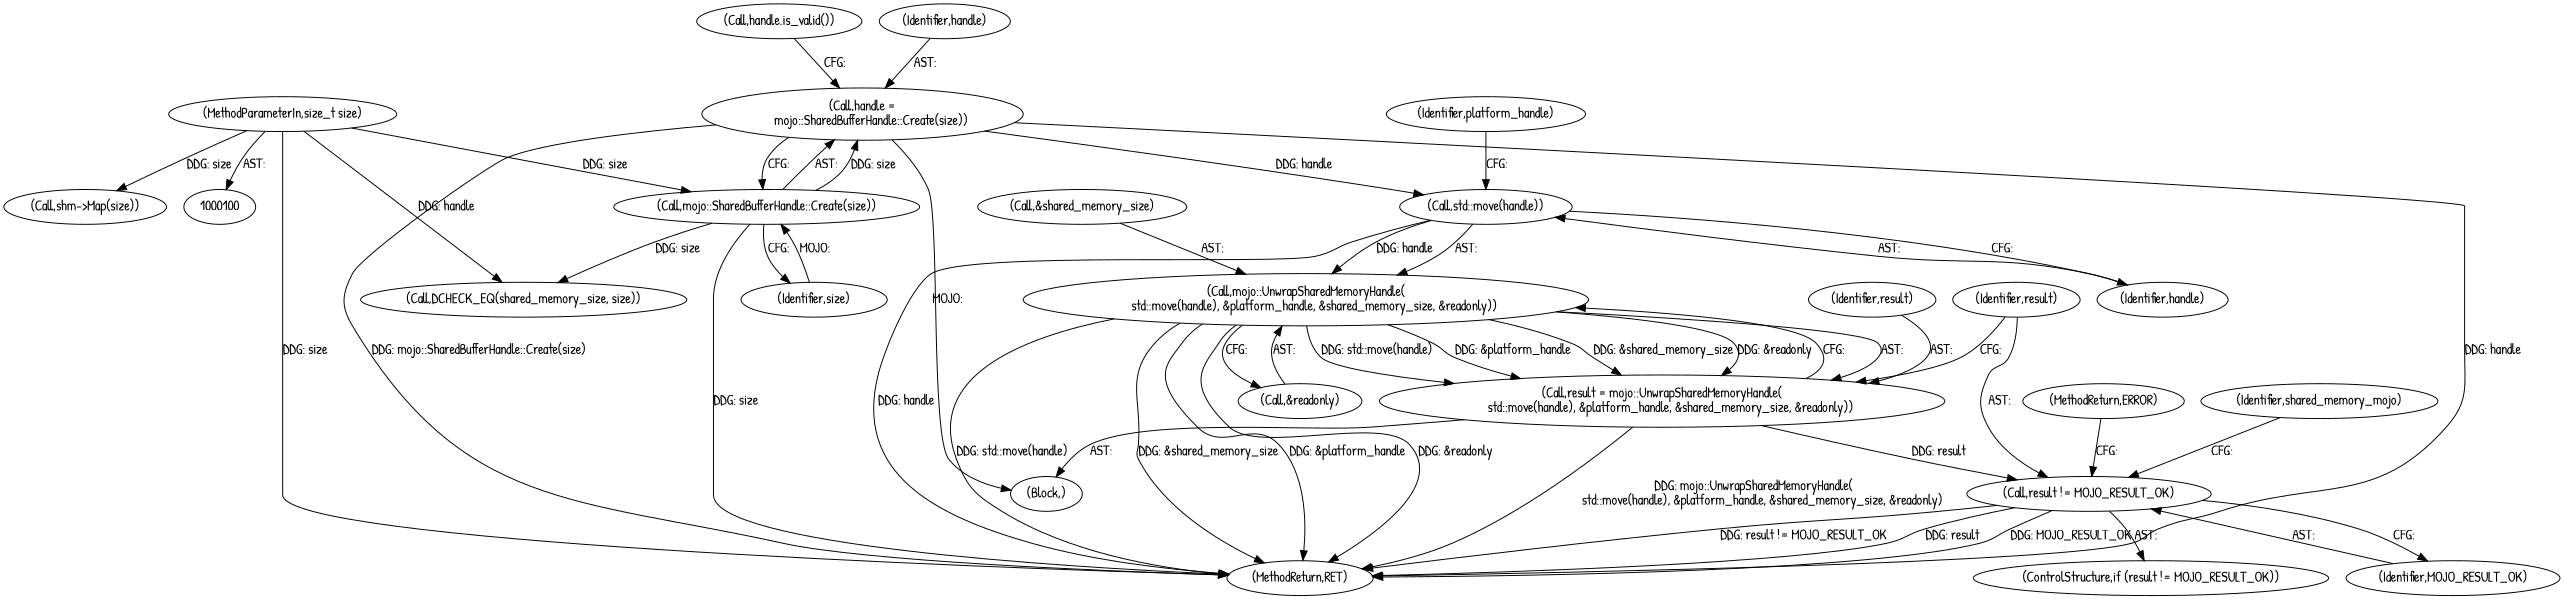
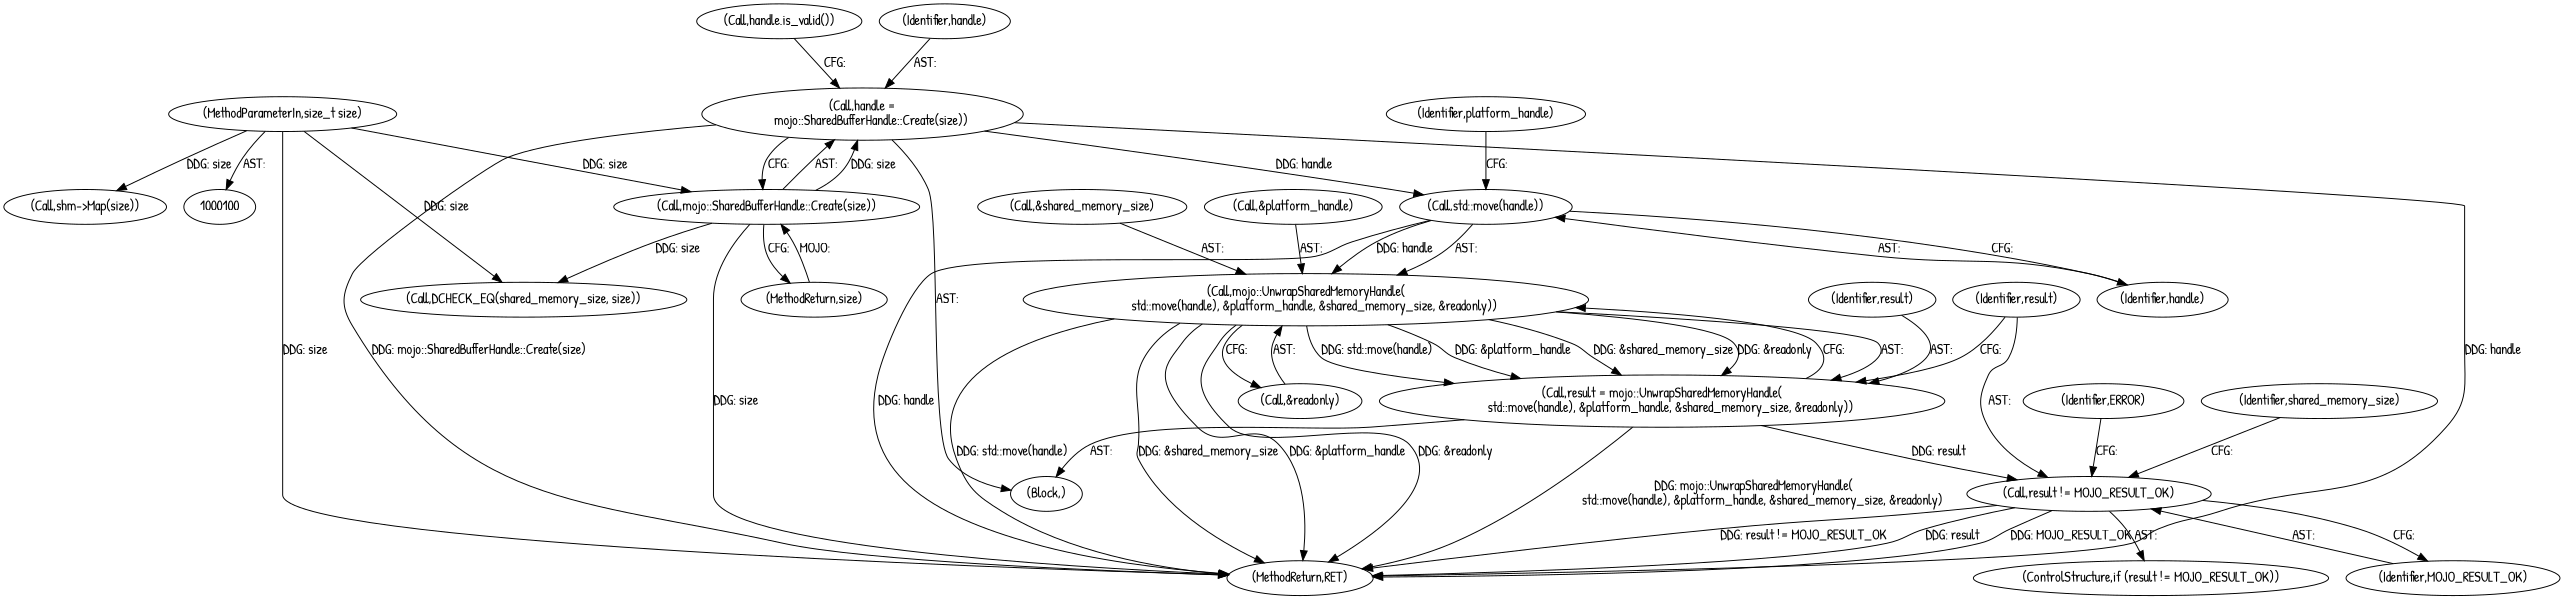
edge "(MethodParameterIn,size_t size)" -> "(Call,DCHECK_EQ(shared_memory_size, size))": label "DDG: handle" -> "DDG: size"
node "(Call,&platform_handle)": added
node "(Identifier,size)": label "(Identifier,size)" -> "(MethodReturn,size)"
edge "(Call,handle = mojo::SharedBufferHandle::Create(size))" -> "(Block,)": label "MOJO: " -> "AST: "
node "(MethodReturn,ERROR)": label "(MethodReturn,ERROR)" -> "(Identifier,ERROR)"
node "(Identifier,shared_memory_mojo)": label "(Identifier,shared_memory_mojo)" -> "(Identifier,shared_memory_size)"
